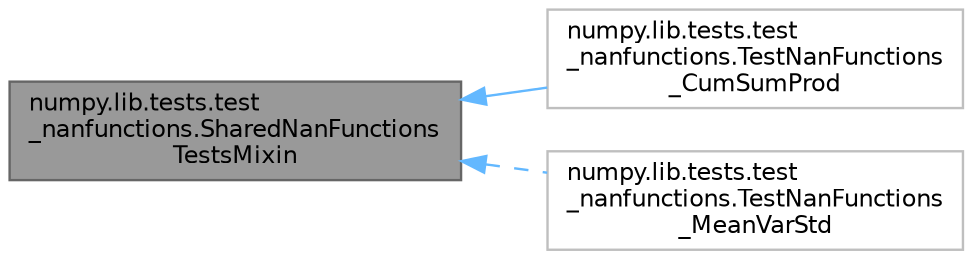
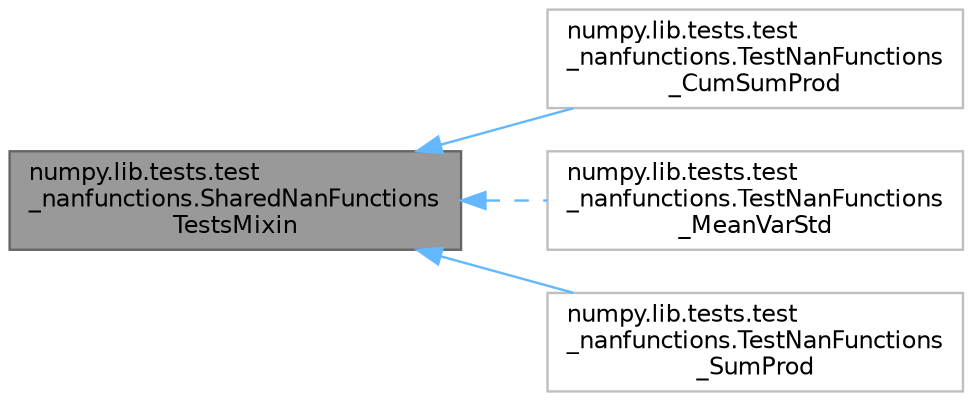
node "numpy.lib.tests.test _nanfunctions.TestNanFunctions _SumProd": added
